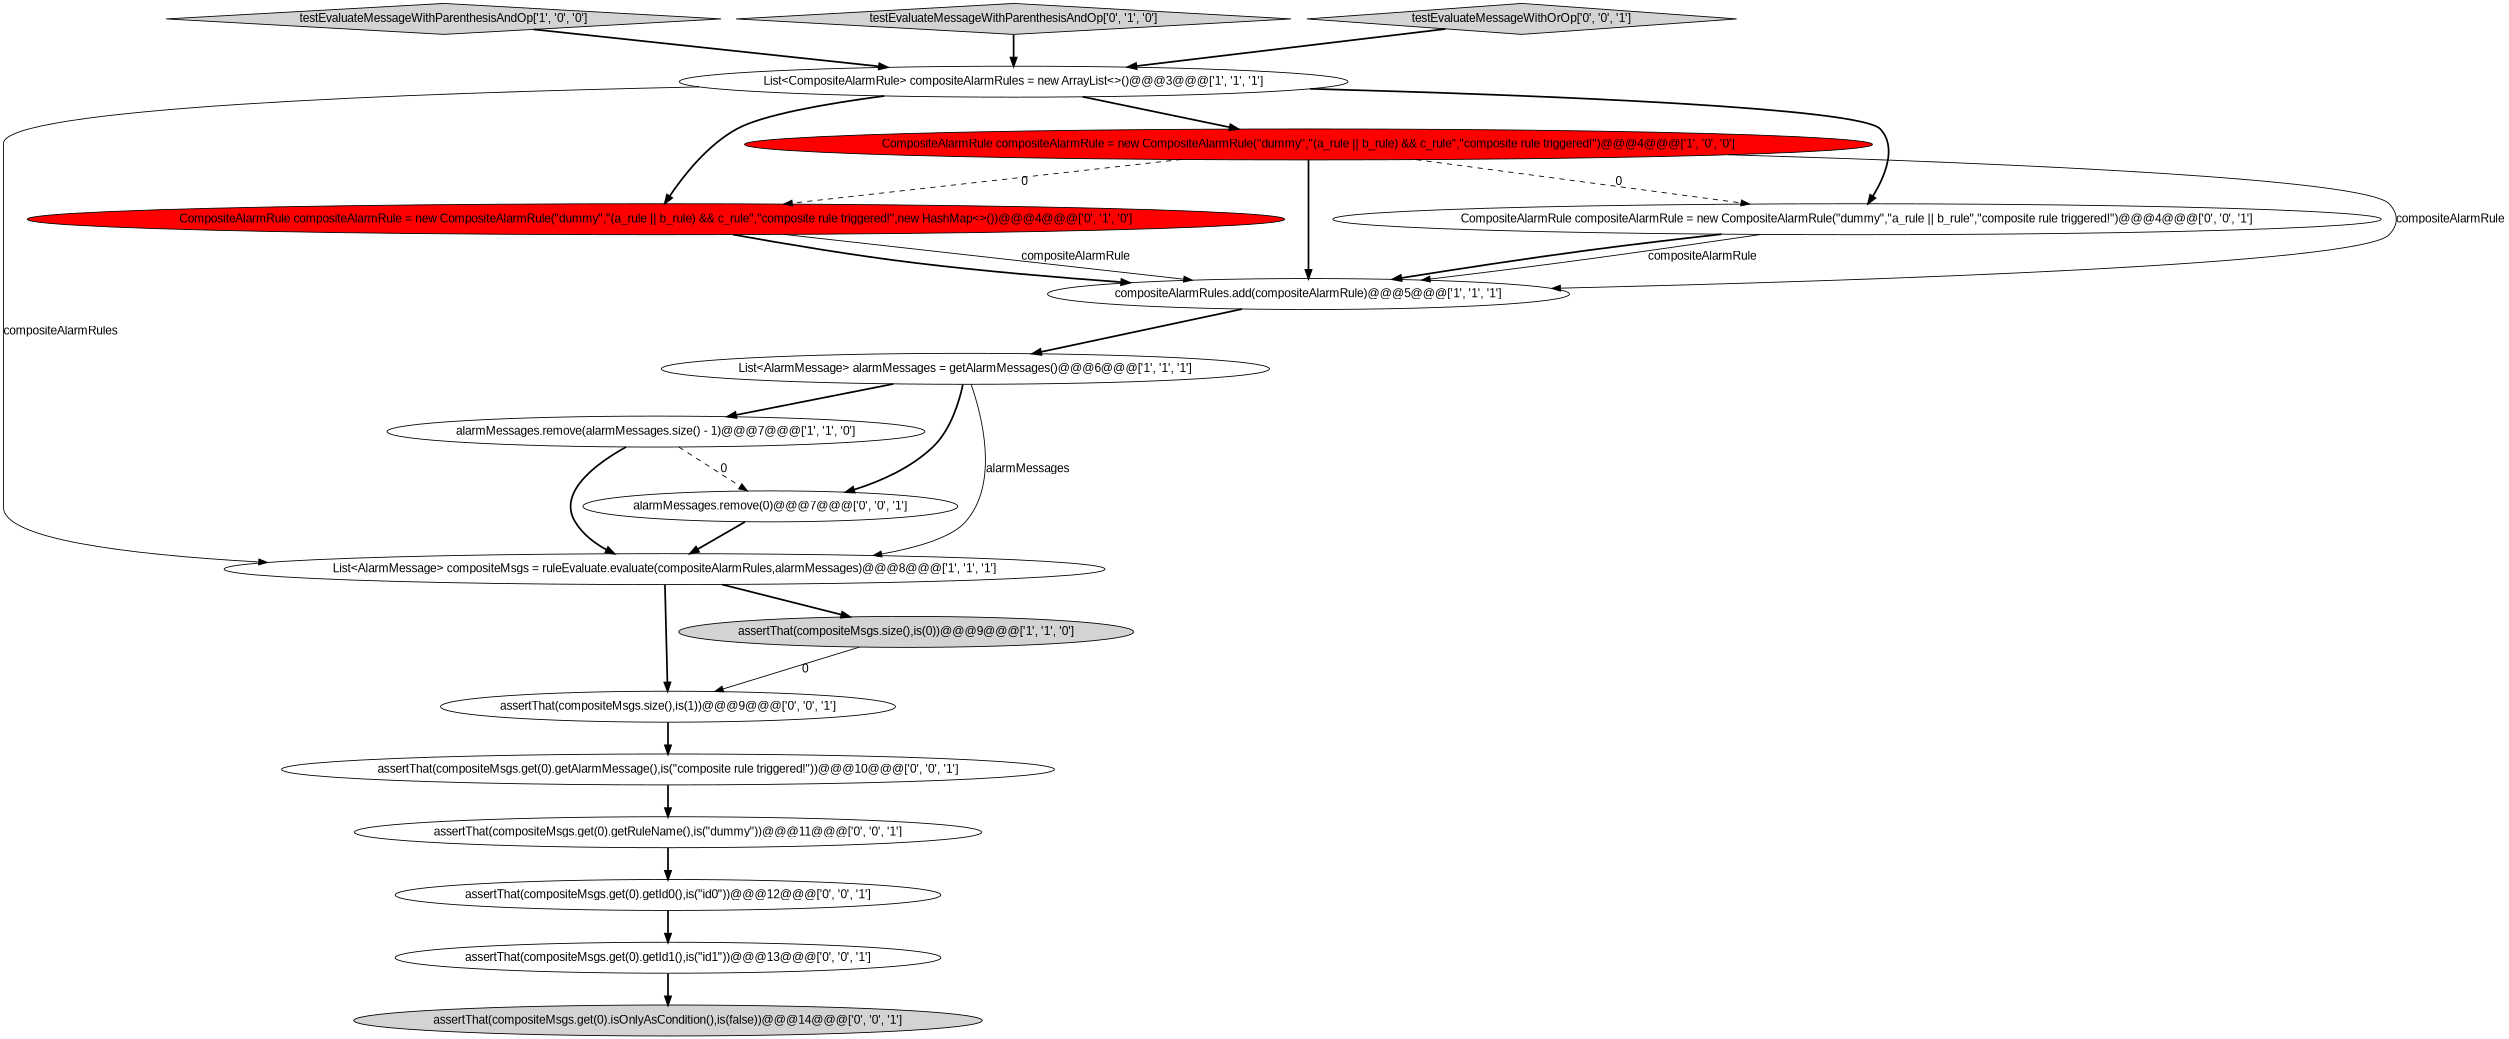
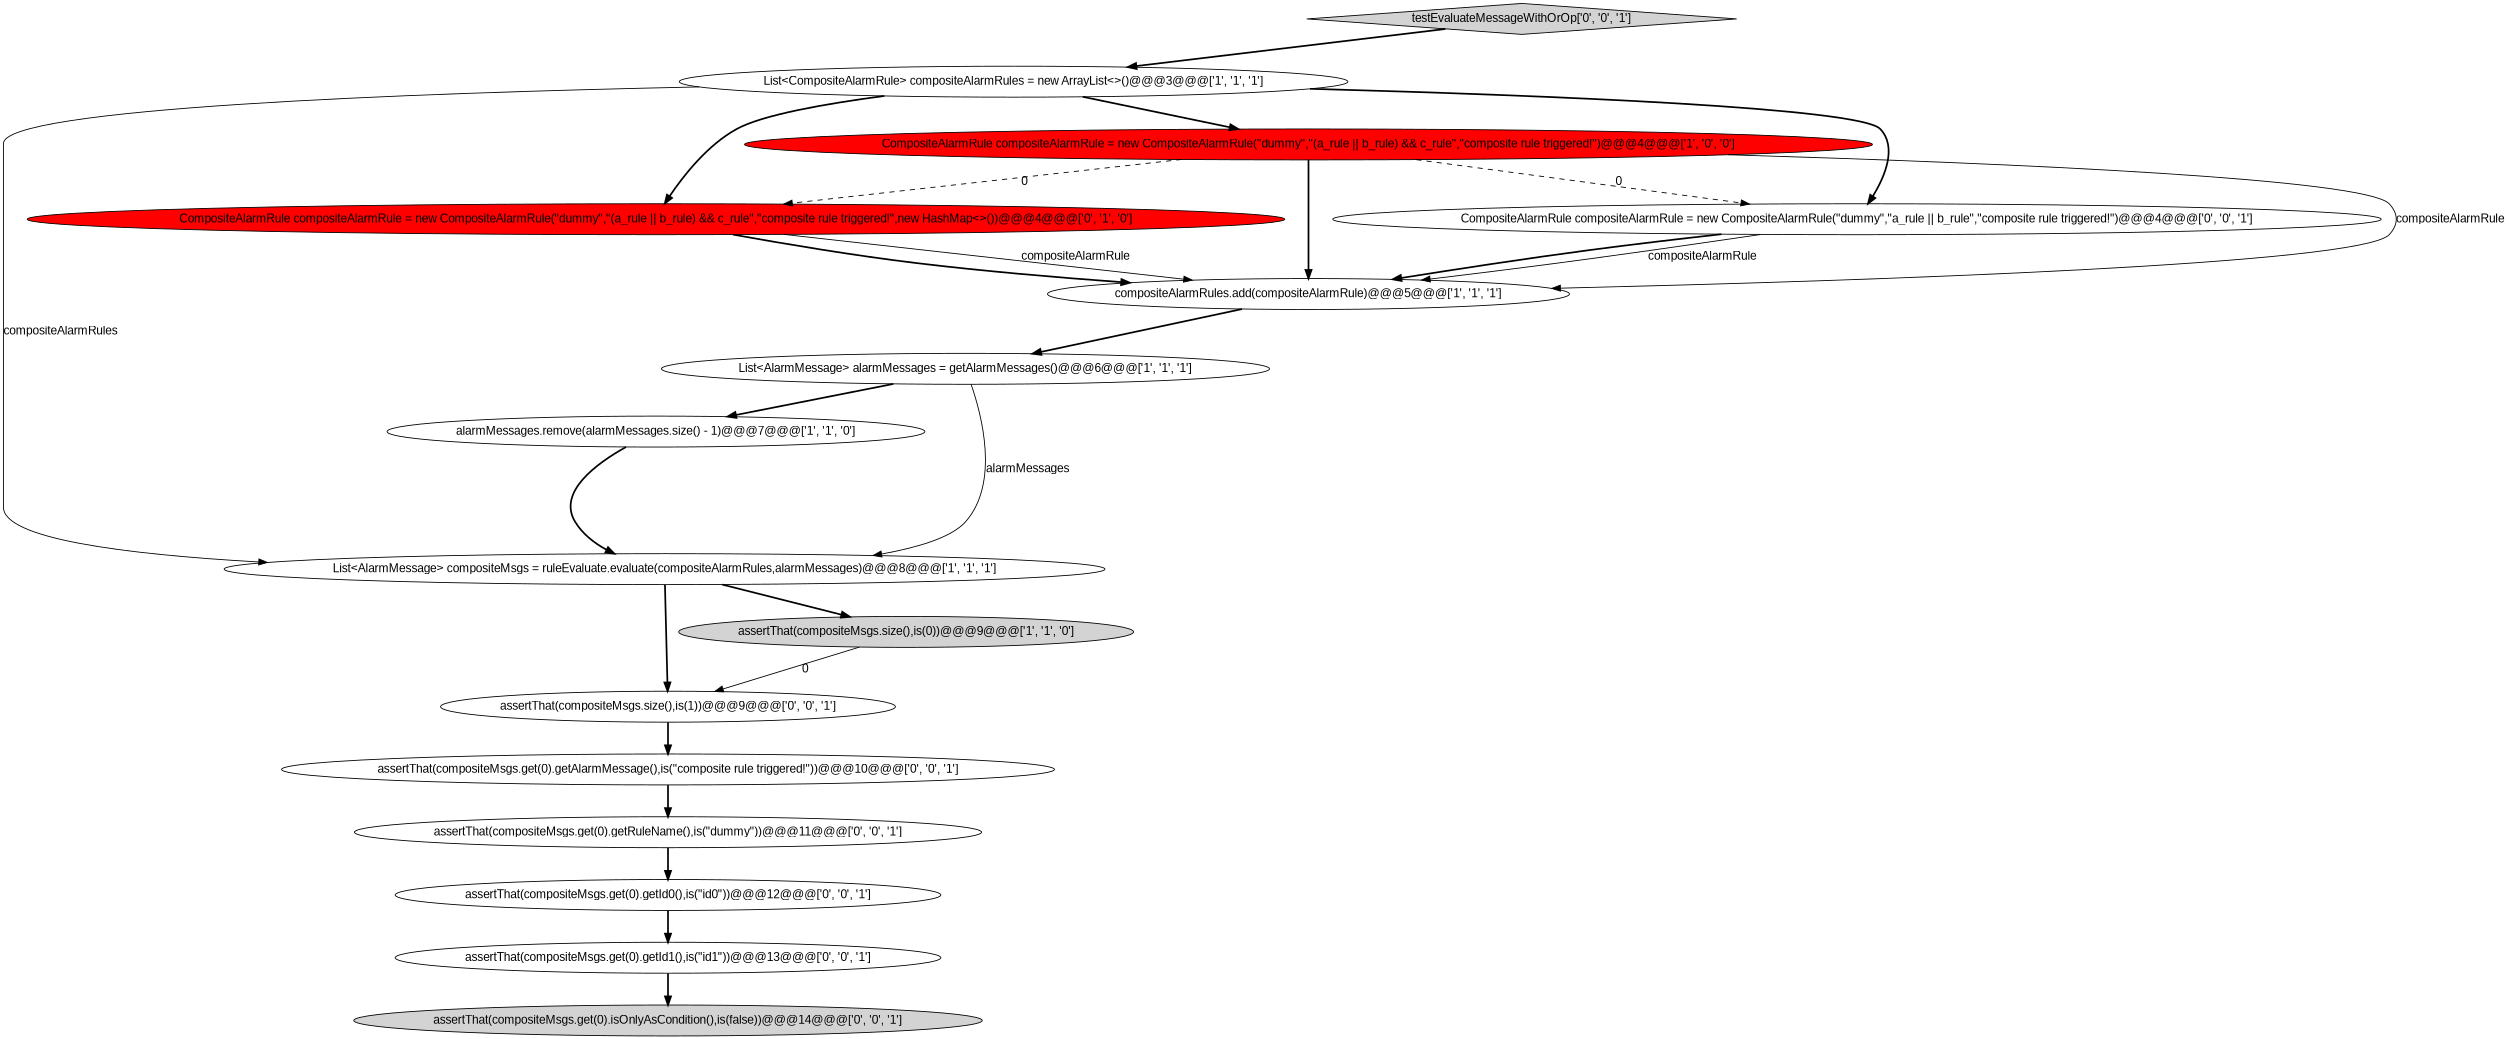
node "testEvaluateMessageWithParenthesisAndOp['1', '0', '0']": removed
node "testEvaluateMessageWithParenthesisAndOp['0', '1', '0']": removed
node "alarmMessages.remove(0)@@@7@@@['0', '0', '1']": removed
